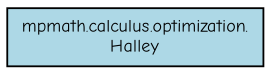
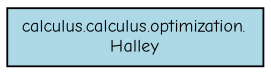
node "mpmath.calculus.optimization. Halley": label "mpmath.calculus.optimization. Halley" -> "calculus.calculus.optimization. Halley"
